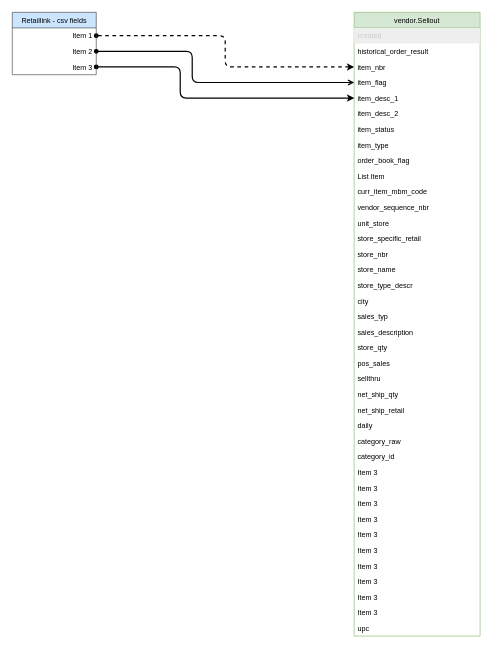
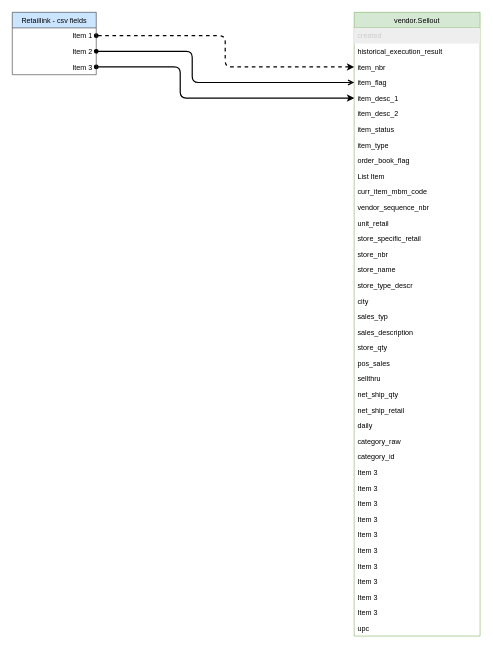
node "historical_order_result": label "historical_order_result" -> "historical_execution_result"
node "unit_store": label "unit_store" -> "unit_retail"
